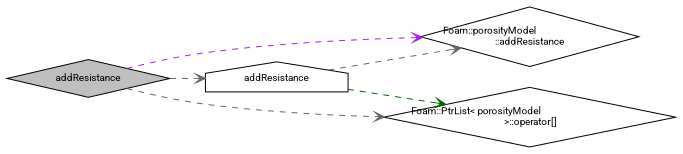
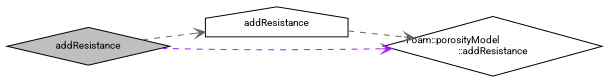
node "Foam::PtrList< porosityModel >::operator[]": removed
